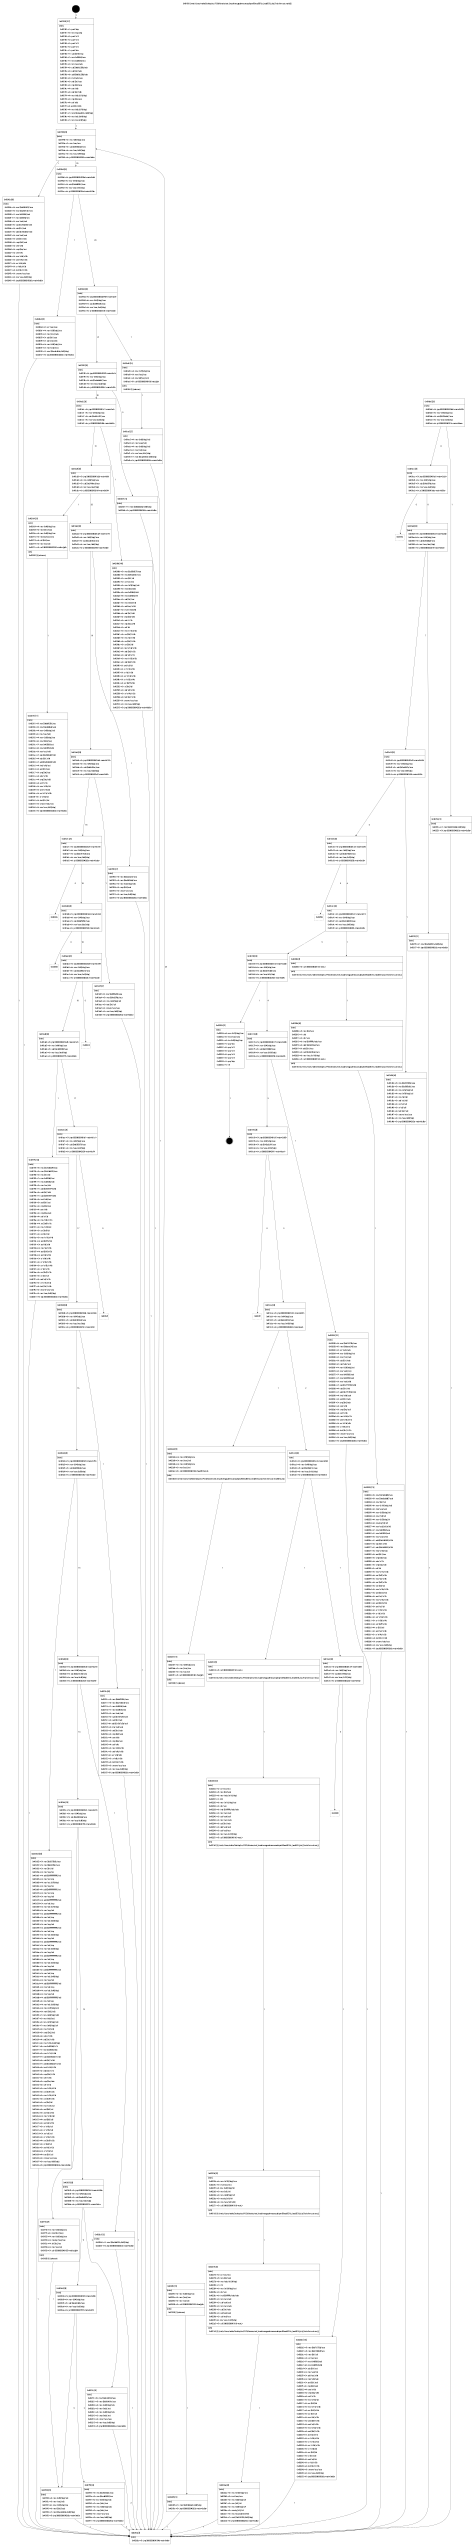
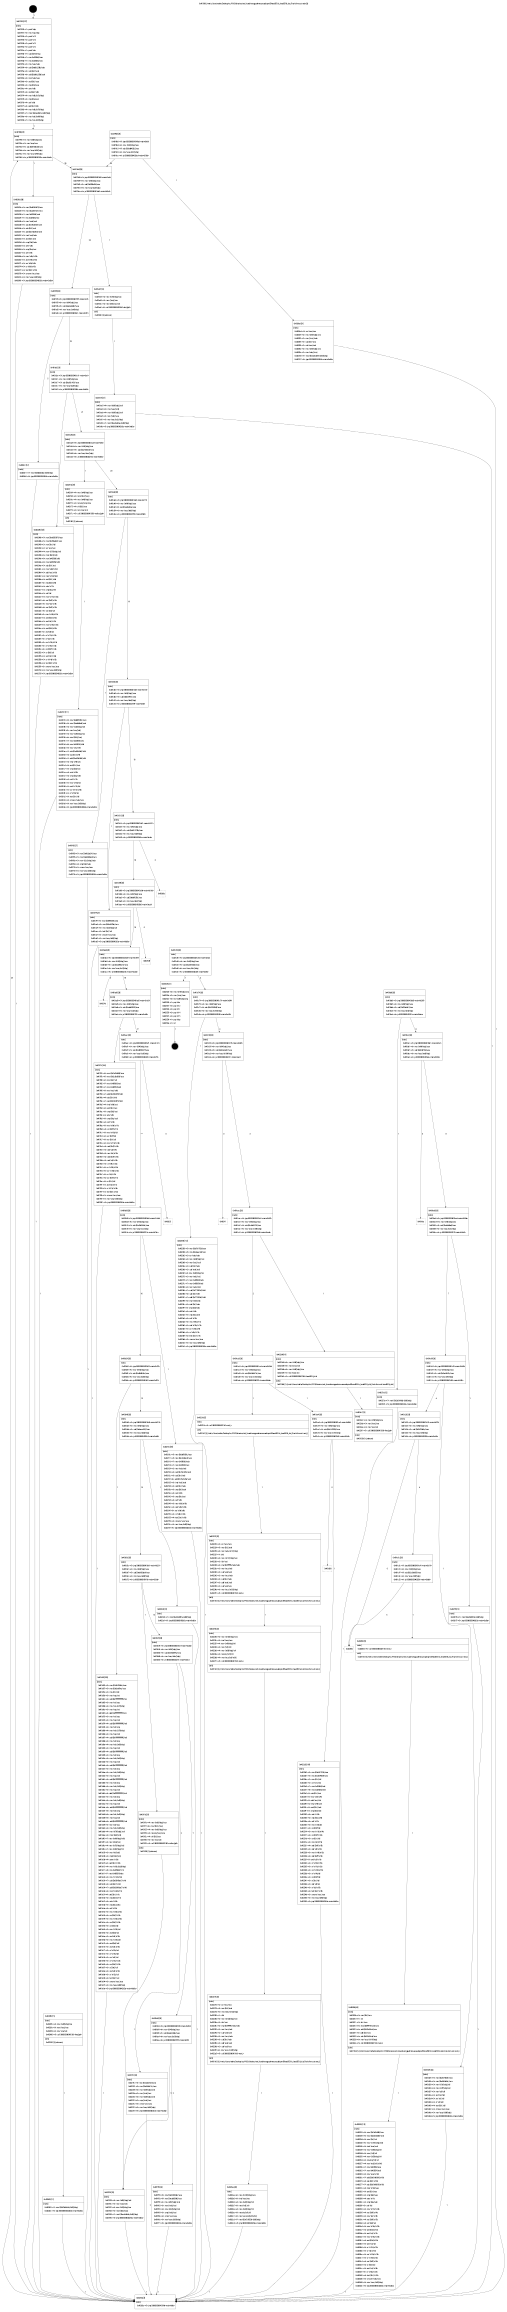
edge "0x40199b [29]" -> "0x4019b8 [28]": now "0x40199b [29]" -> "0x4019d4 [28]"
edge "0x401c3c [28]" -> "0x401c58 [28]": now "0x401c3c [28]" -> "0x40253b"
edge "0x402181 [111]" -> "0x40263a [5]": added, label "1"
